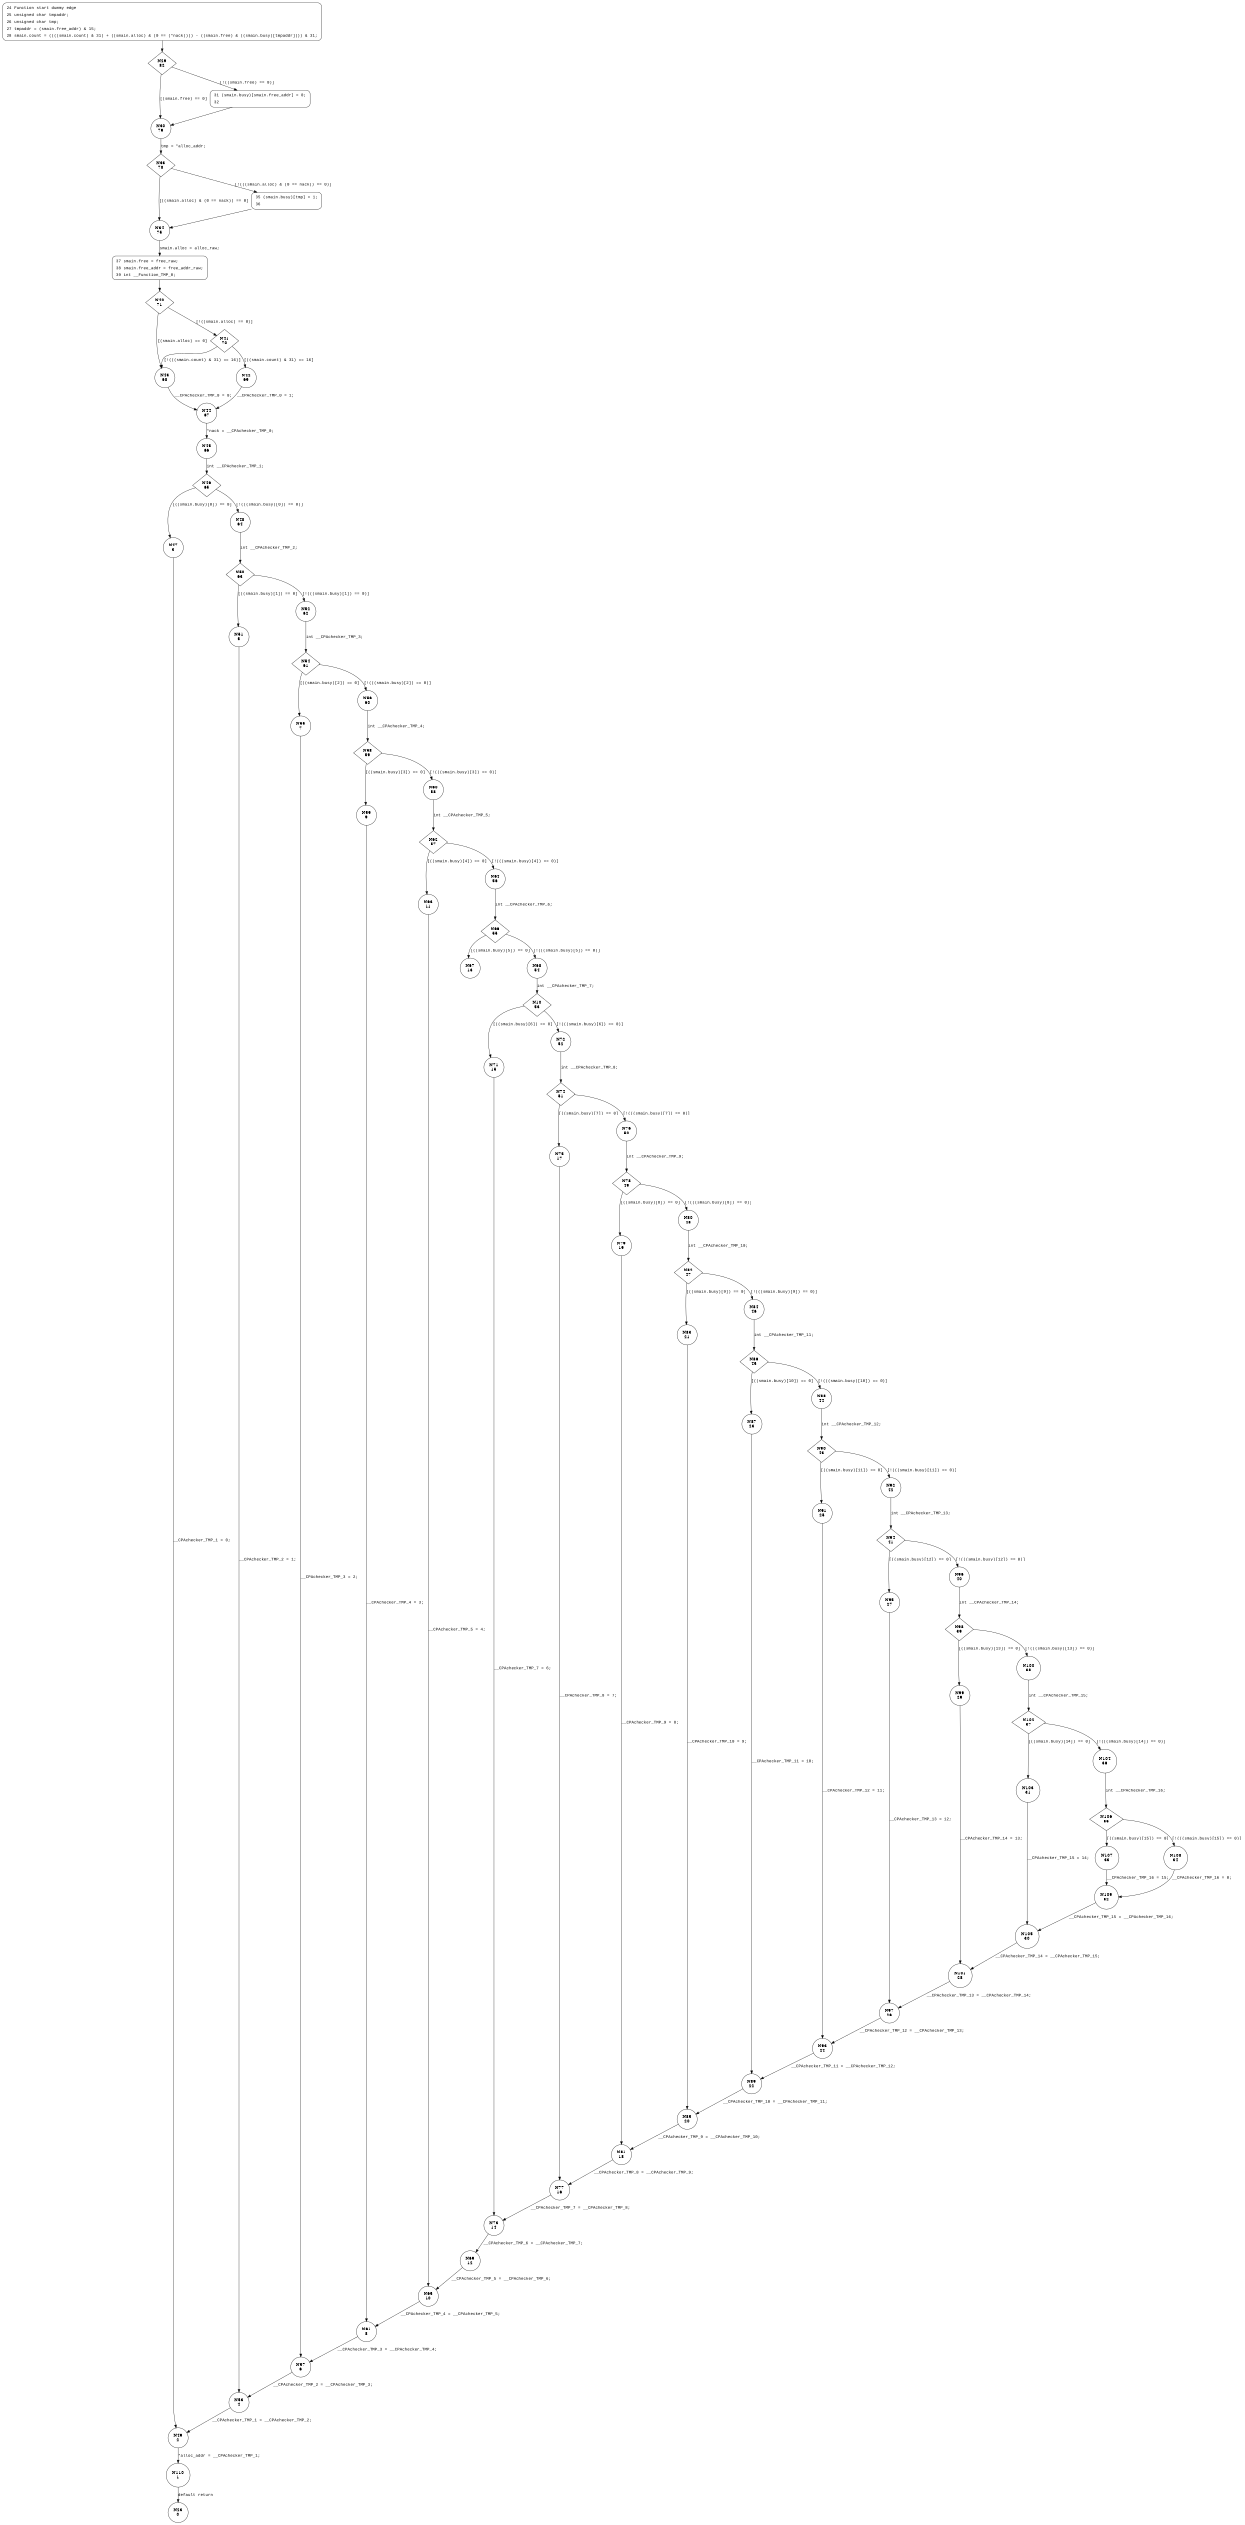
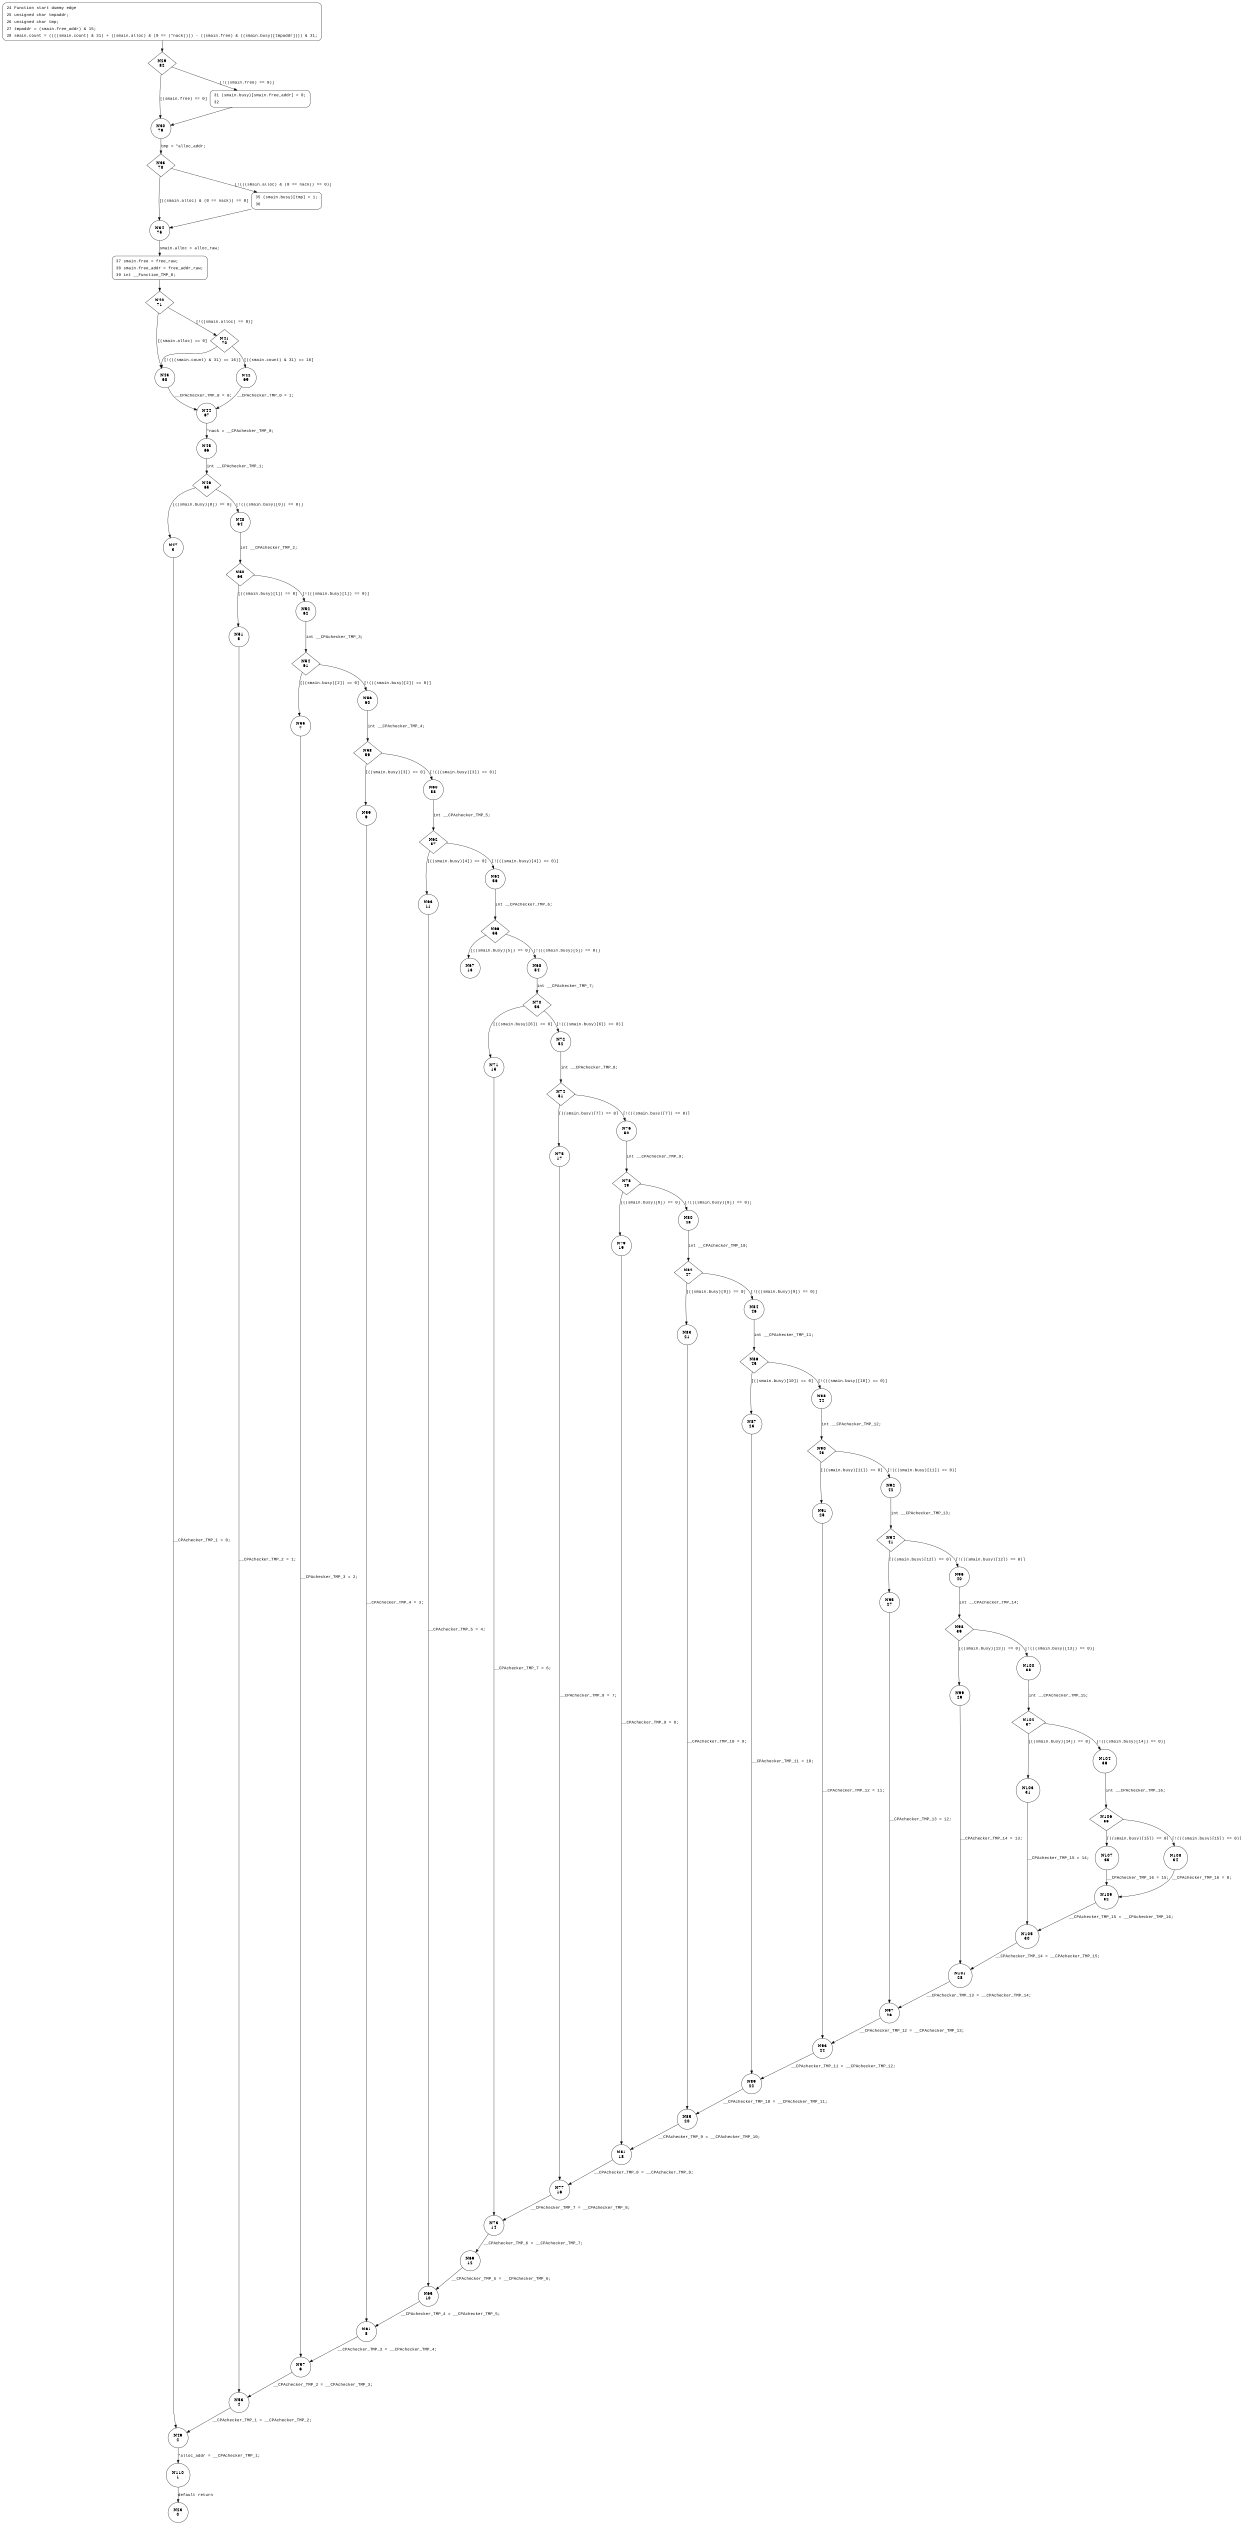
node "N10 53": label "N10 53" -> "N70 53"
